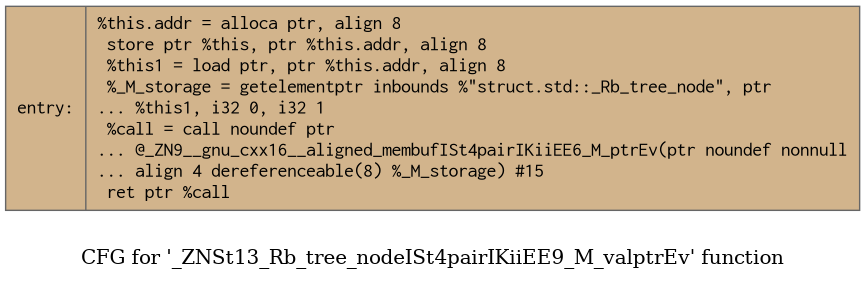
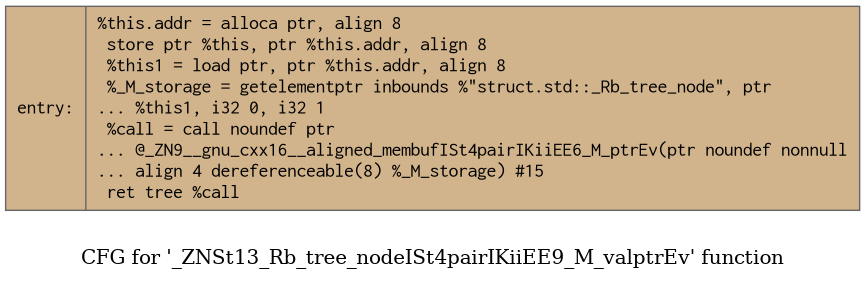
node "entry:": text "ret ptr %call" -> "ret tree %call"
